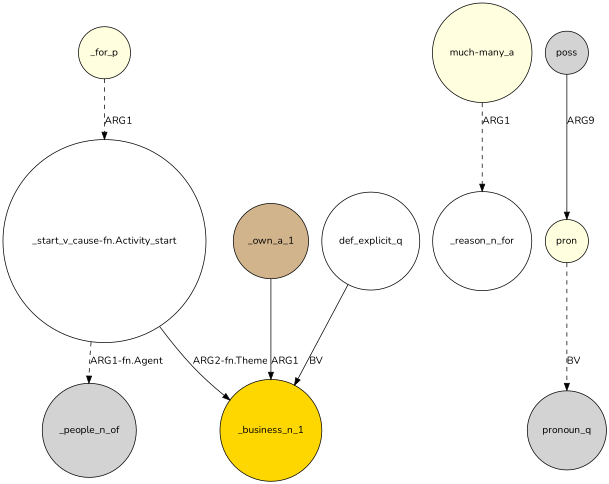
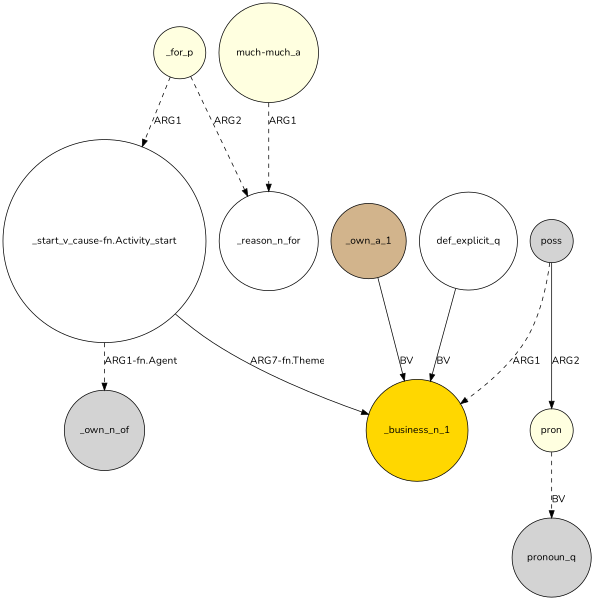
node "much-many_a": label "much-many_a" -> "much-much_a"
edge "poss" -> "pron": label "ARG9" -> "ARG2"
edge "_for_p" -> "_reason_n_for": added, label "ARG2"
edge "poss" -> "_business_n_1": added, label "ARG1"
edge "_start_v_cause-fn.Activity_start" -> "_business_n_1": label "ARG2-fn.Theme" -> "ARG7-fn.Theme"
edge "_own_a_1" -> "_business_n_1": label "ARG1" -> "BV"
node "_people_n_of": label "_people_n_of" -> "_own_n_of"
